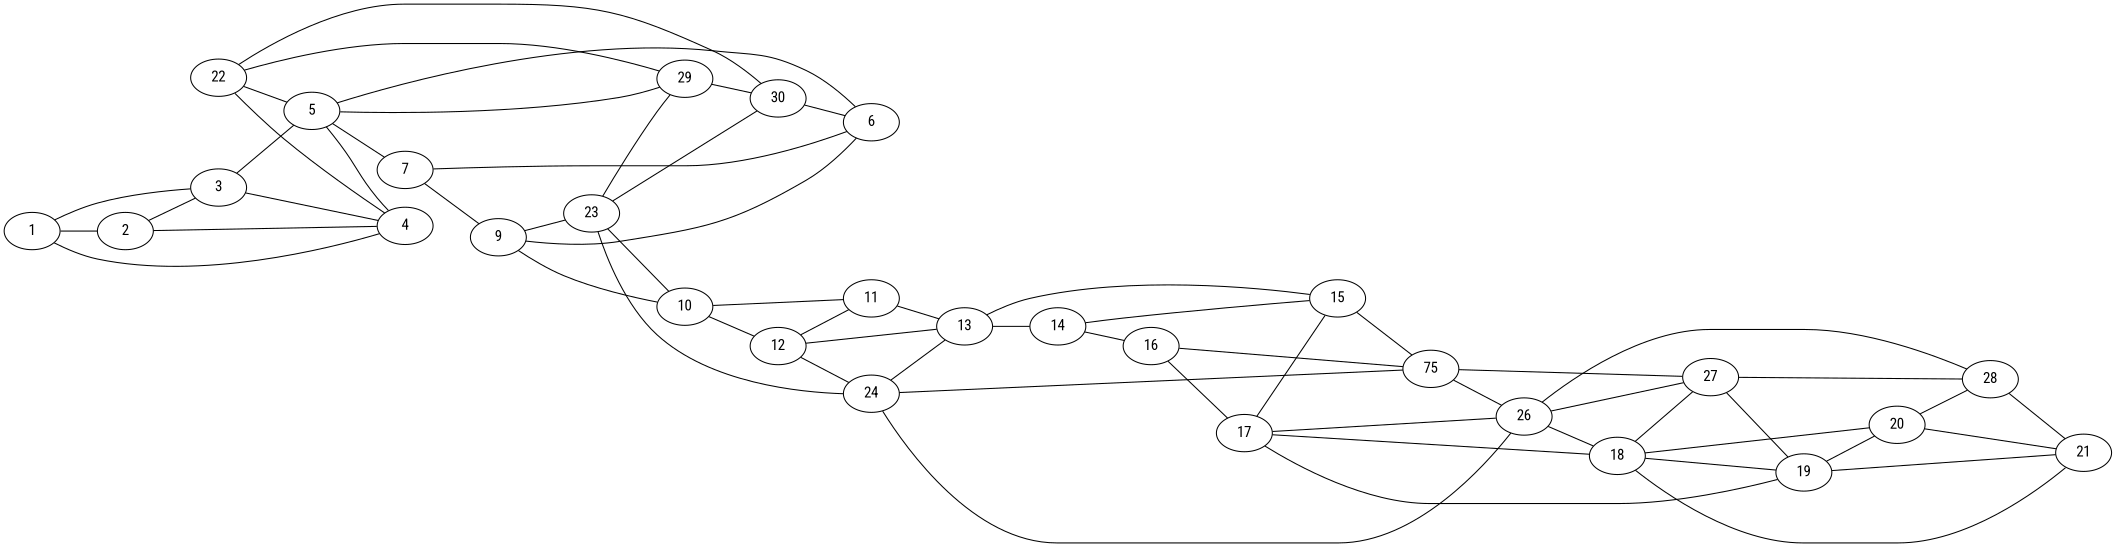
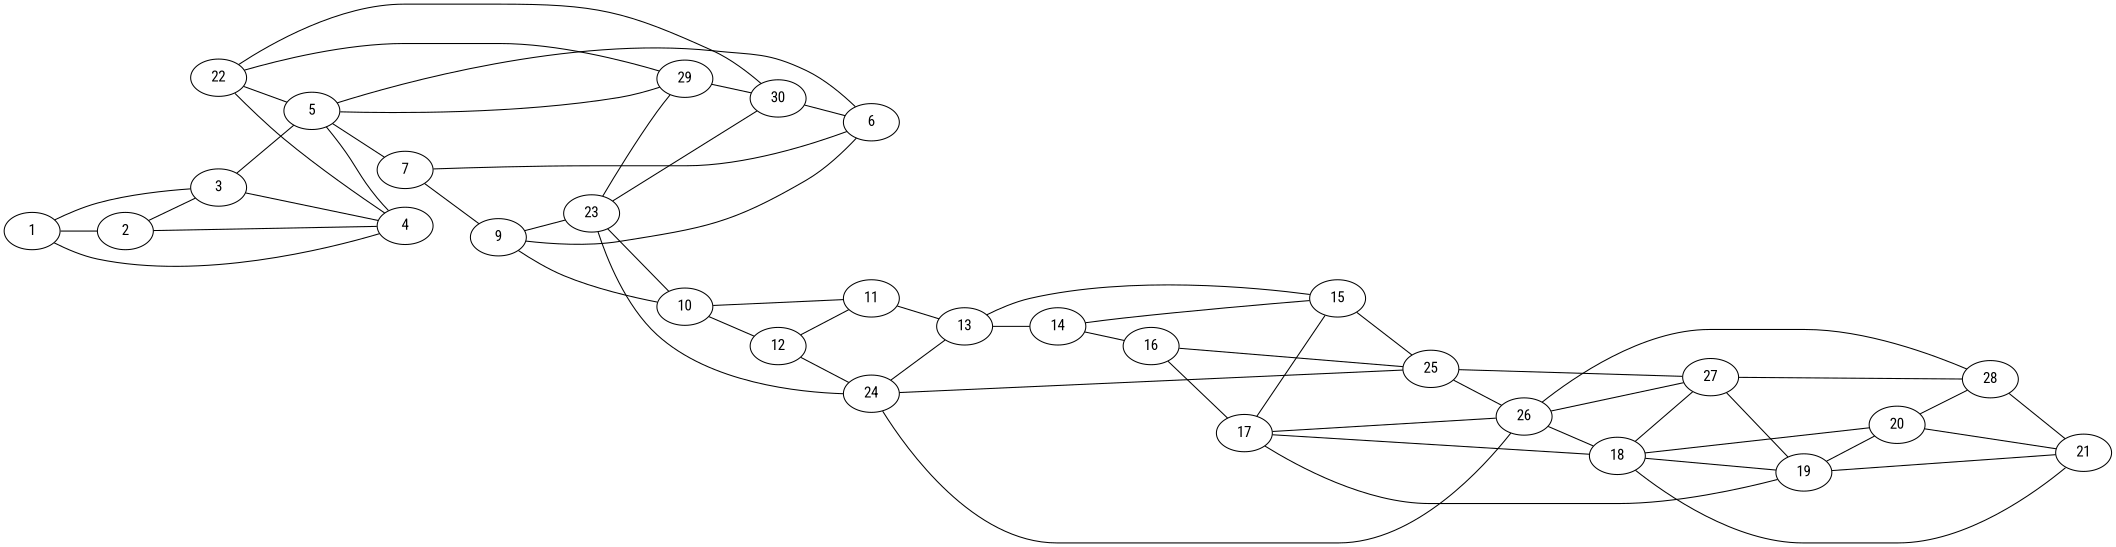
edge "13" -- "12": removed
node "75": label "75" -> "25"
